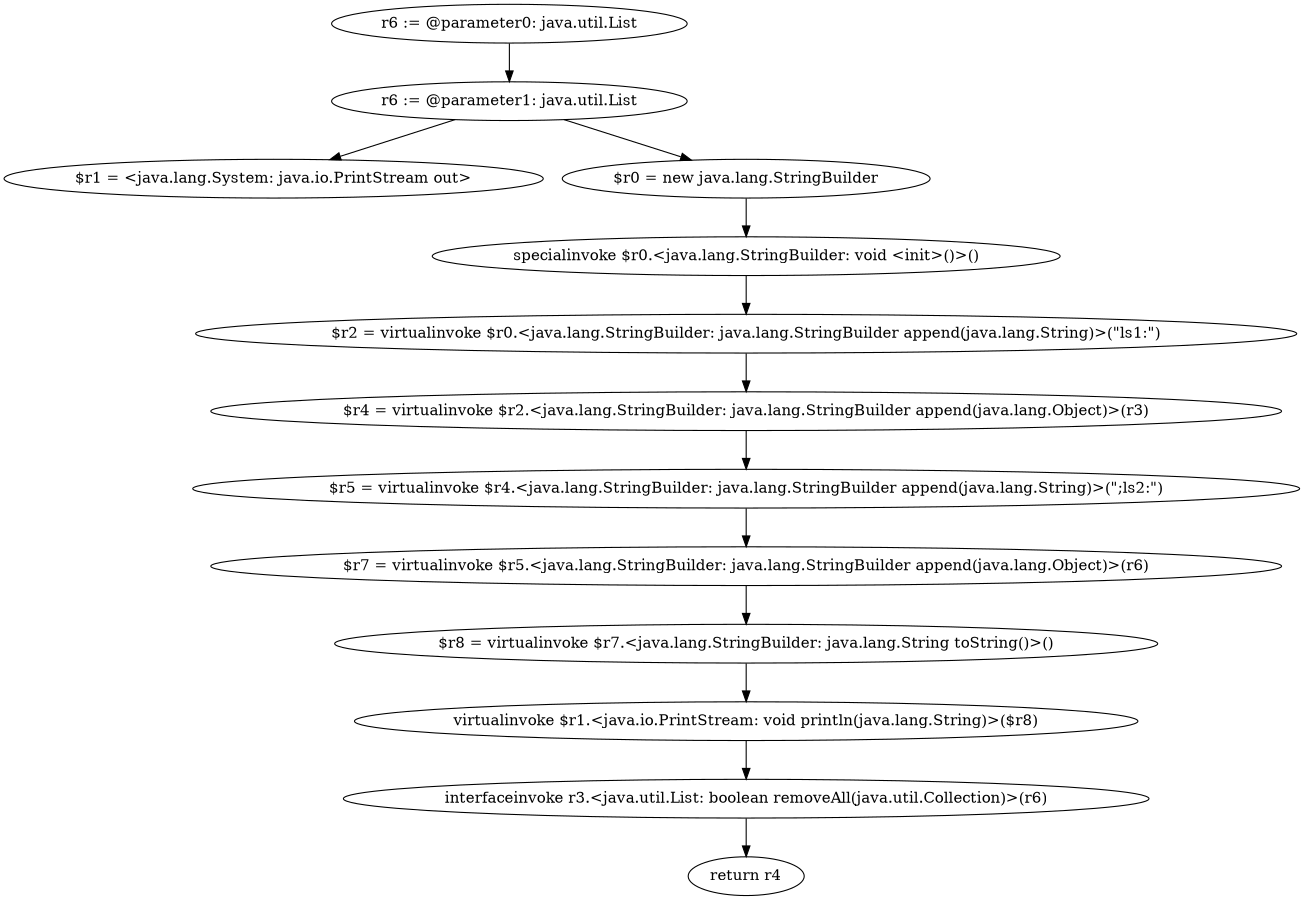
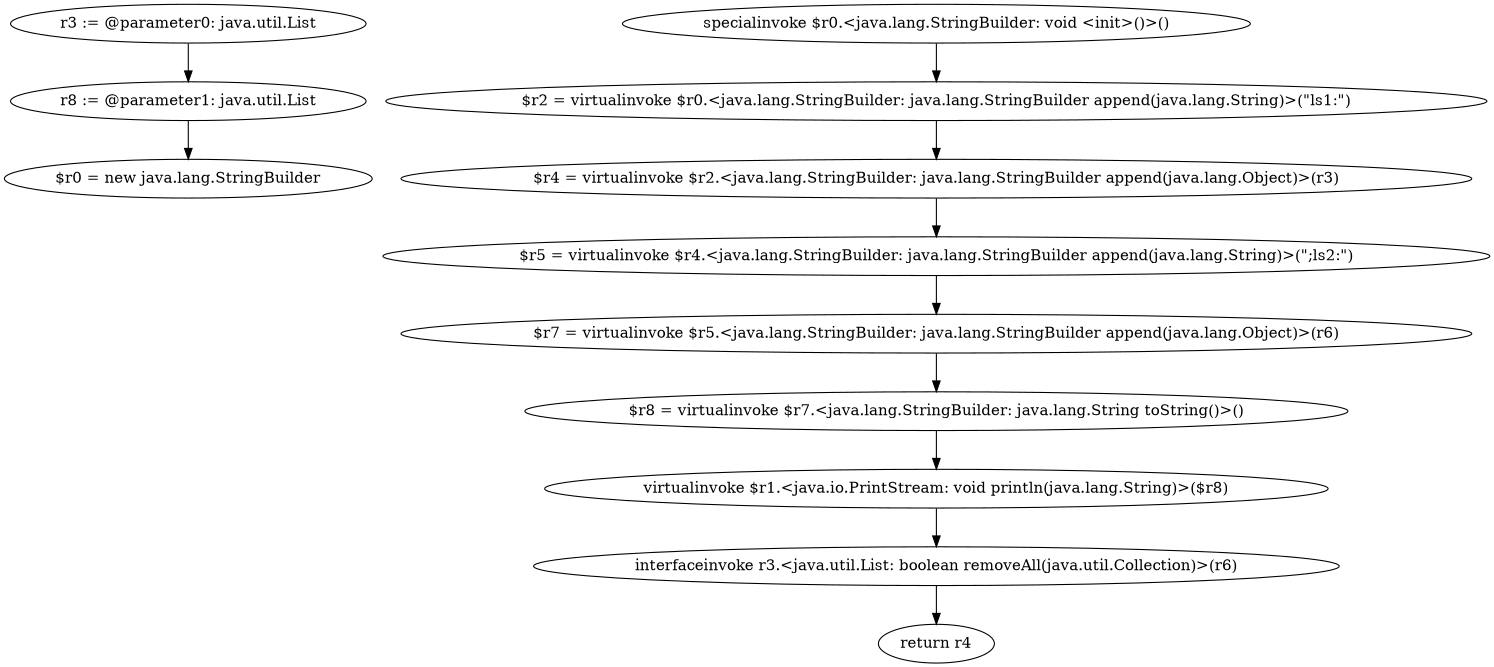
node "r6 := @parameter0: java.util.List": label "r6 := @parameter0: java.util.List" -> "r3 := @parameter0: java.util.List"
node "r6 := @parameter1: java.util.List": label "r6 := @parameter1: java.util.List" -> "r8 := @parameter1: java.util.List"
node "$r1 = <java.lang.System: java.io.PrintStream out>": removed
edge "$r0 = new java.lang.StringBuilder" -> "specialinvoke $r0.<java.lang.StringBuilder: void <init>()>()": removed
